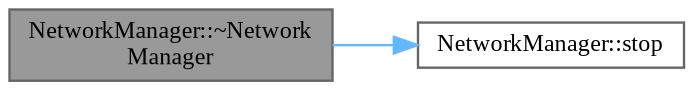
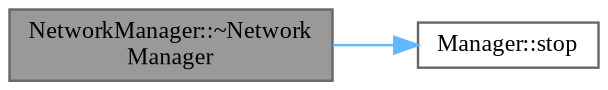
node "NetworkManager::stop": label "NetworkManager::stop" -> "Manager::stop"
